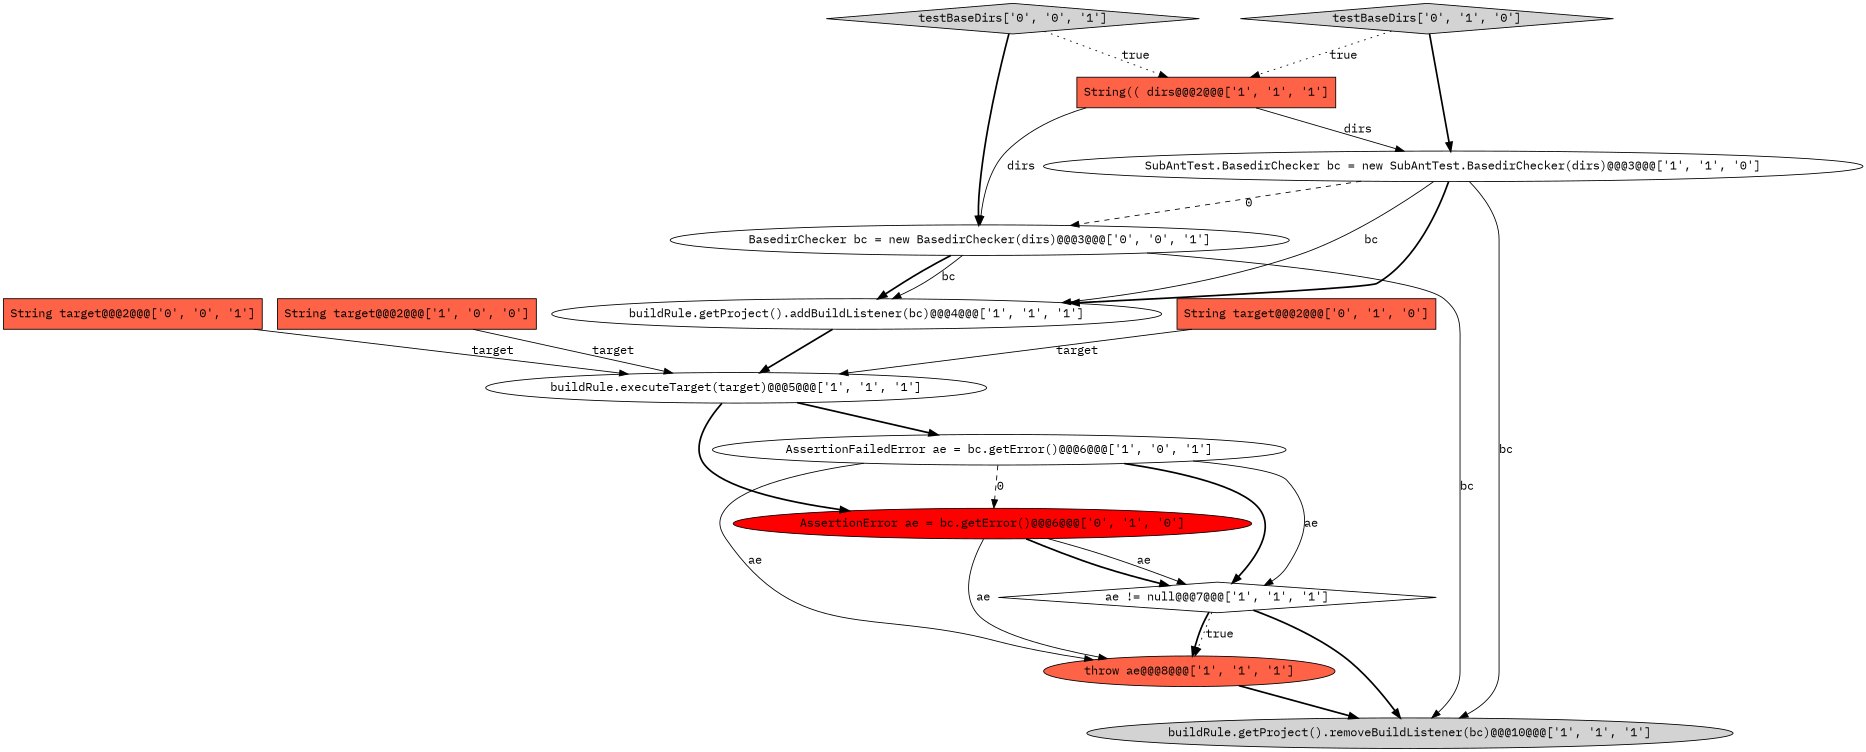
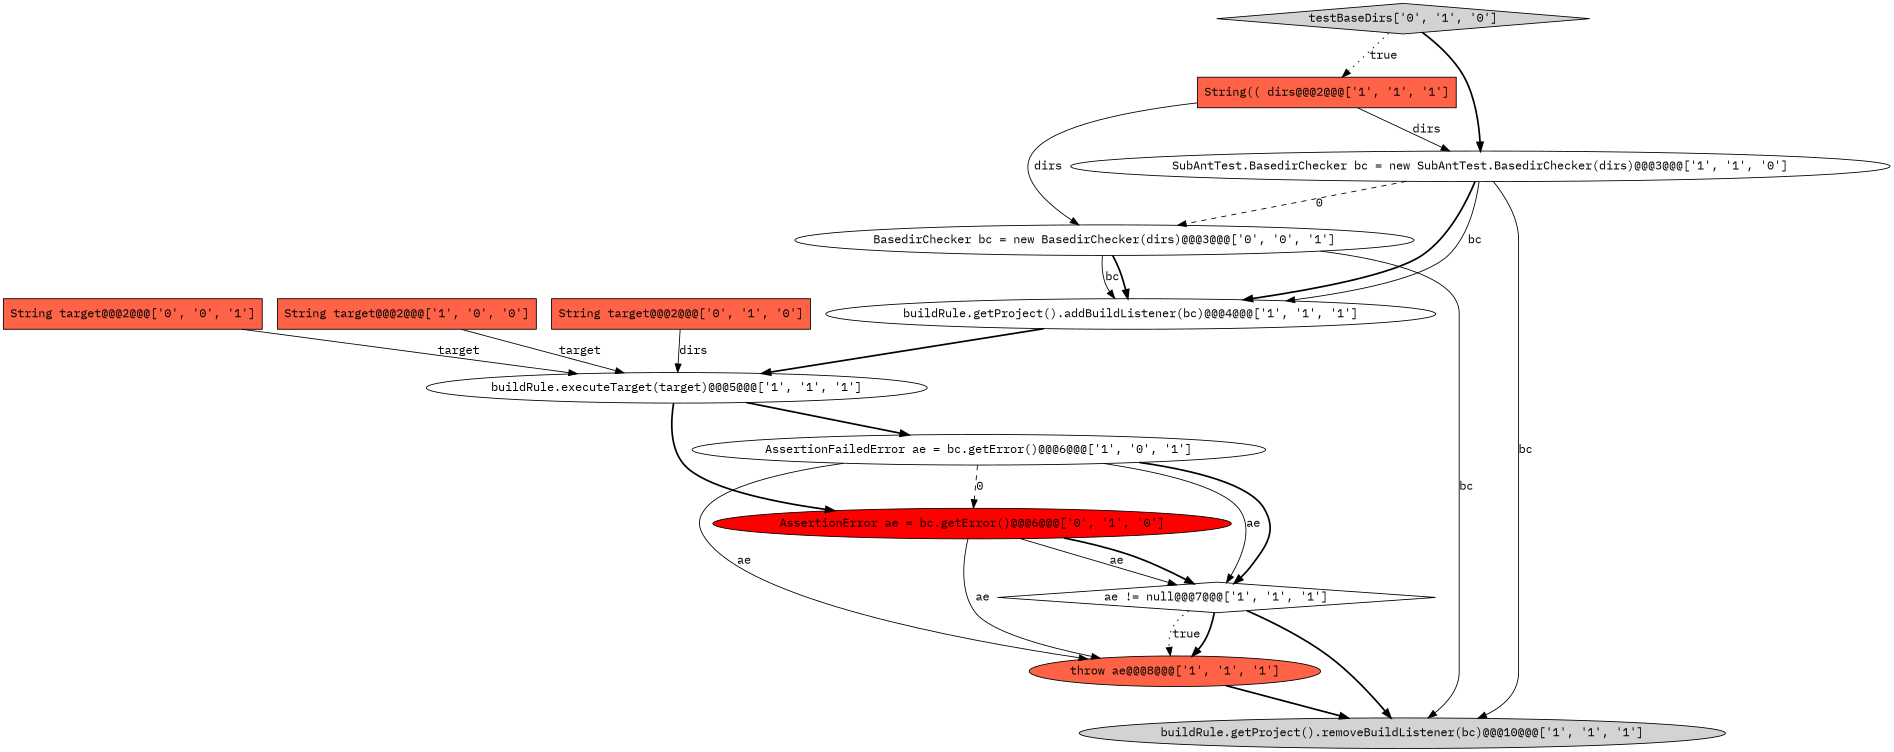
node "testBaseDirs['0', '0', '1']": removed
edge "String target@@@2@@@['0', '1', '0']" -> "buildRule.executeTarget(target)@@@5@@@['1', '1', '1']": label "target" -> "dirs"
